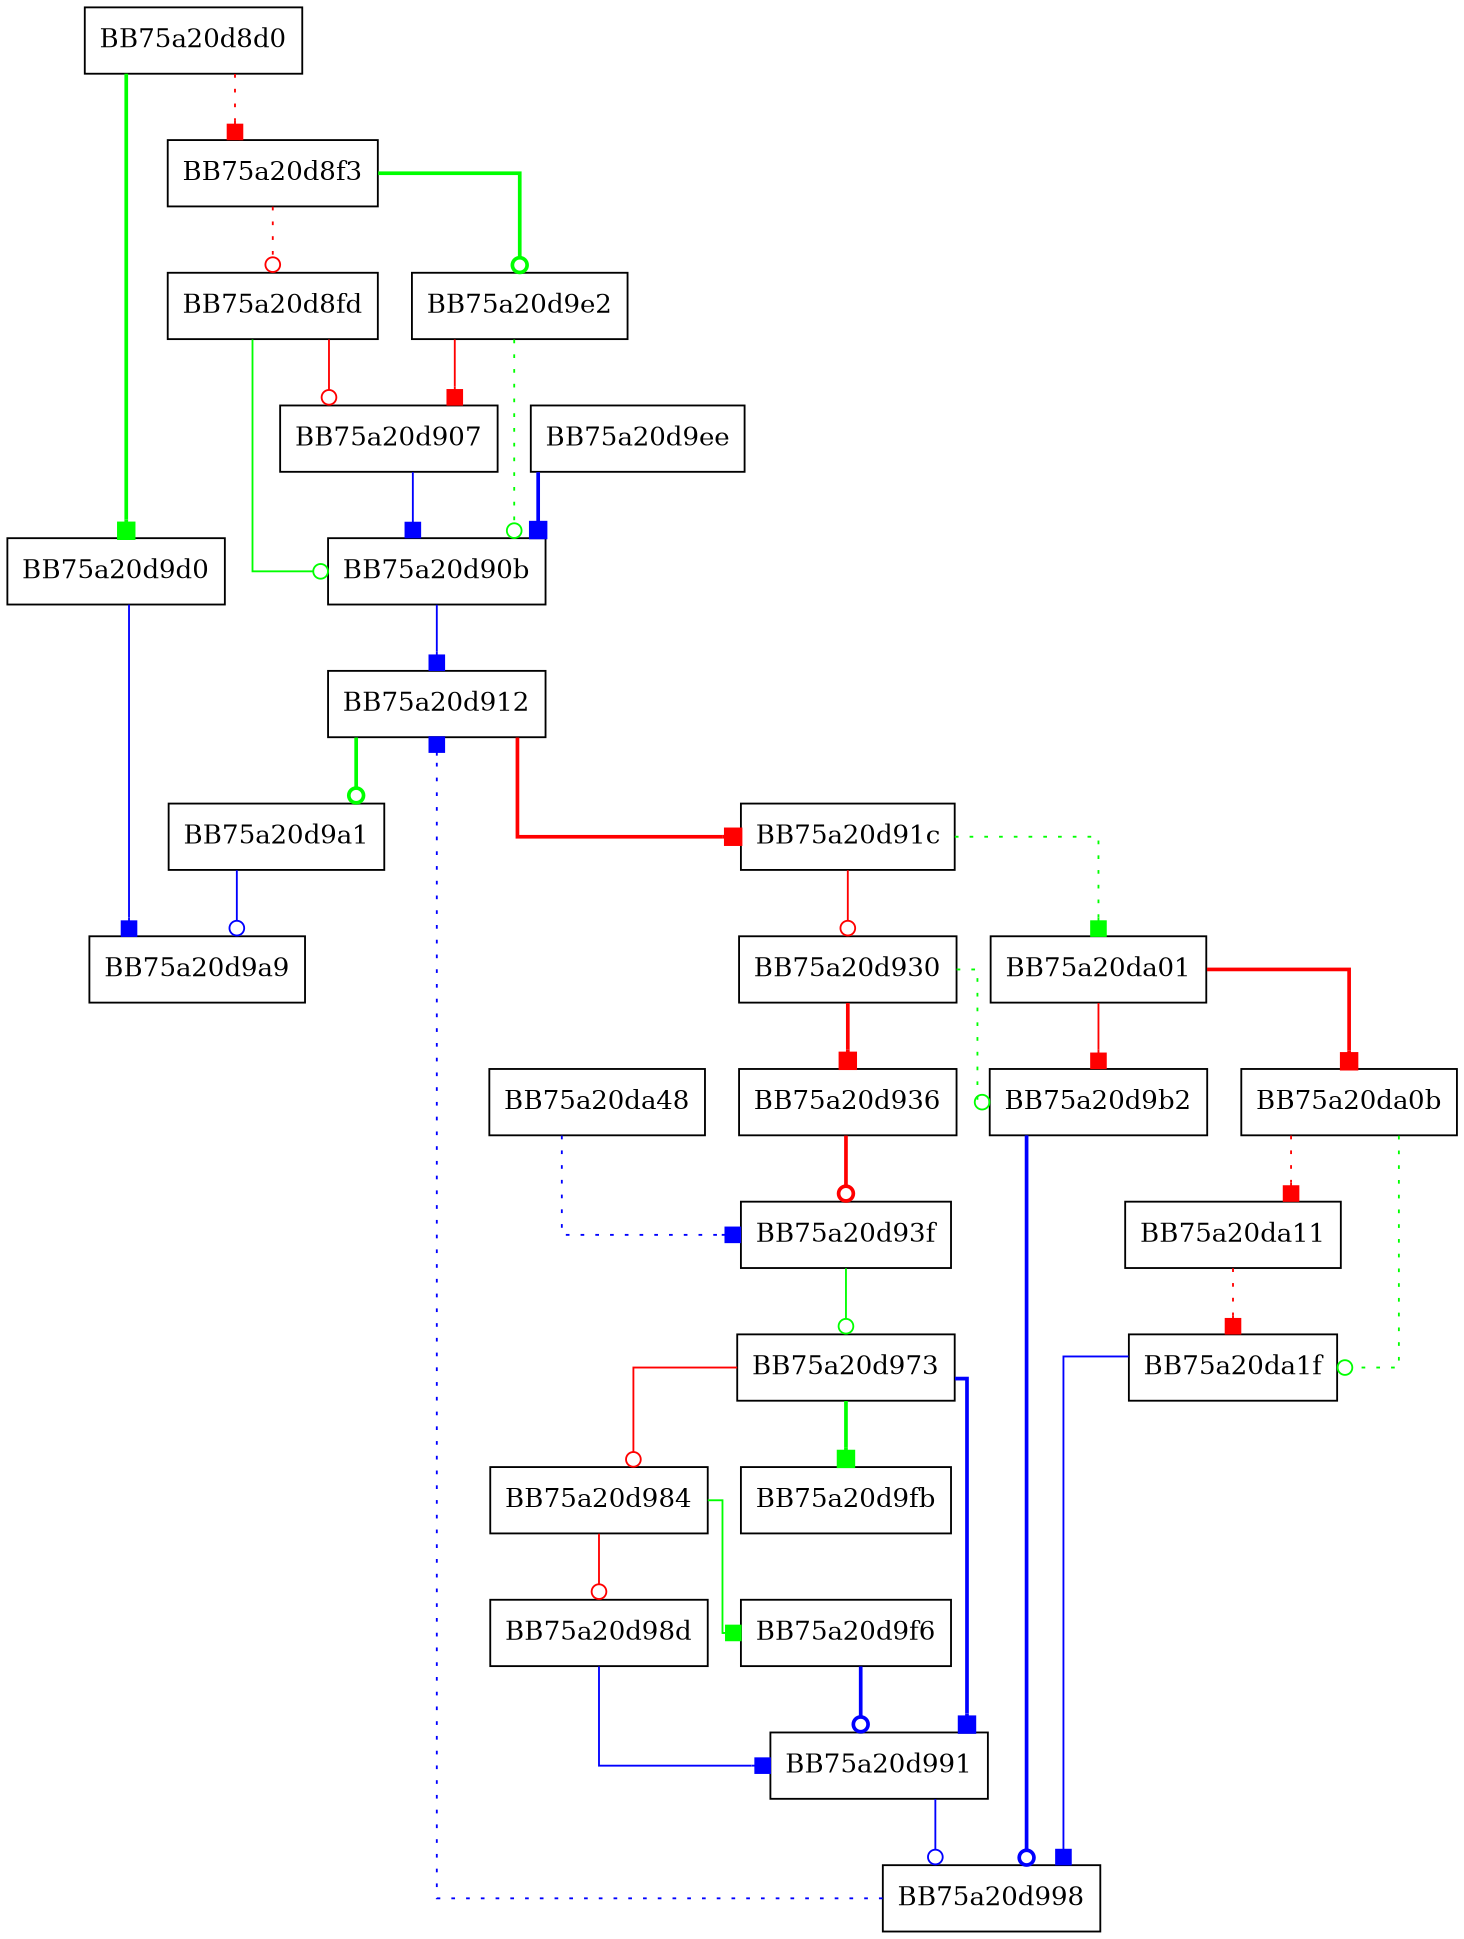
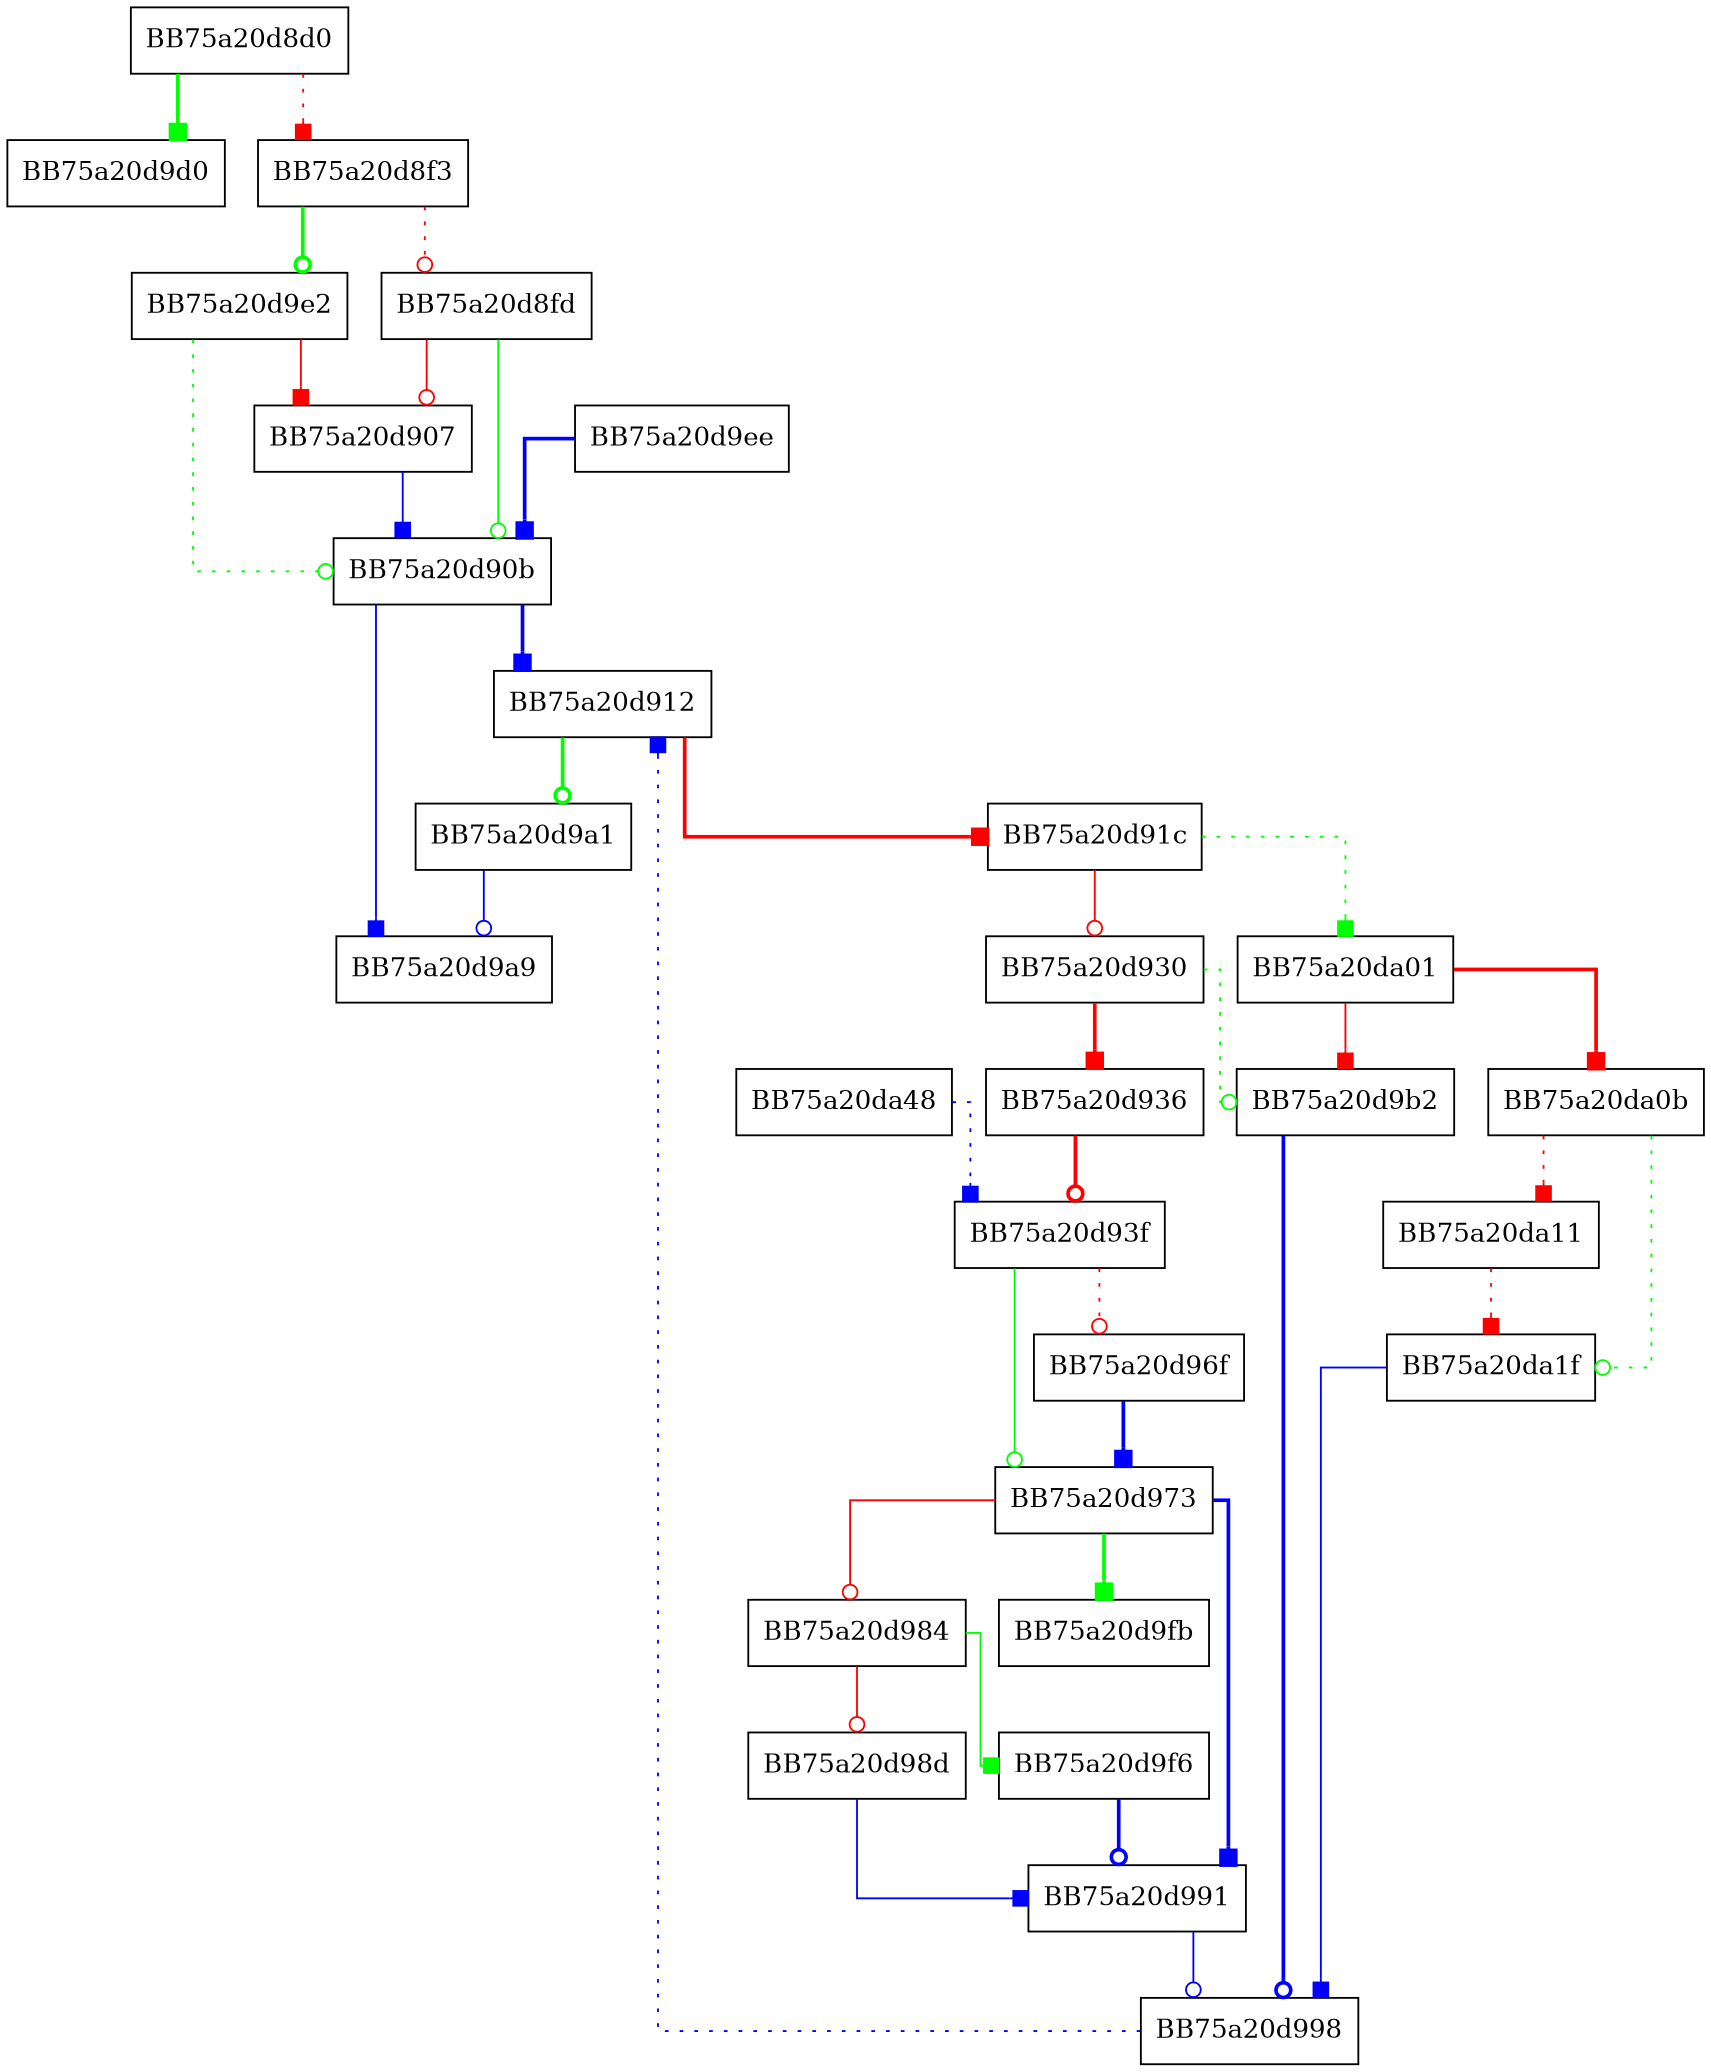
edge "BB75a20d90b" -> "BB75a20d912": style solid -> bold
edge "BB75a20d9d0" -> "BB75a20d9a9": now "BB75a20d90b" -> "BB75a20d9a9"
node "BB75a20d96f": added
